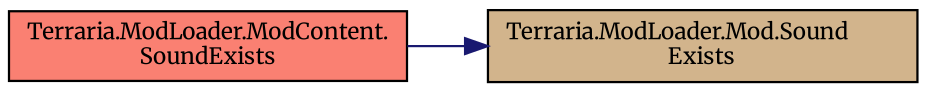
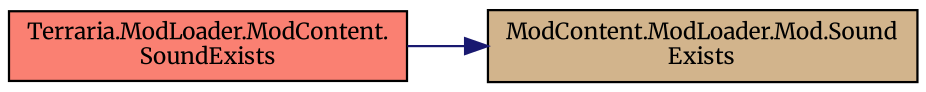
node "Terraria.ModLoader.Mod.Sound Exists": label "Terraria.ModLoader.Mod.Sound Exists" -> "ModContent.ModLoader.Mod.Sound Exists"
